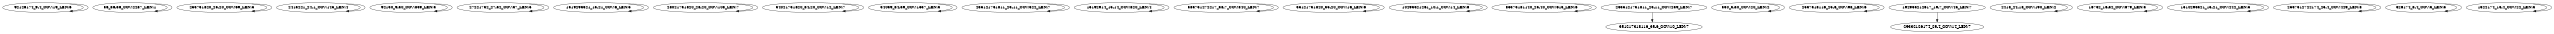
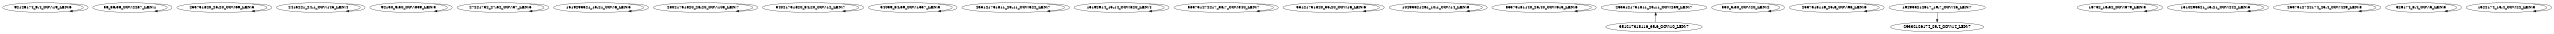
node "2418_24-18_COV:190_LEN:2": removed
edge "2335121731811_23-11_COV:239_LEN:7" -> "351217318116_35-6_COV:10_LEN:7": reversed
